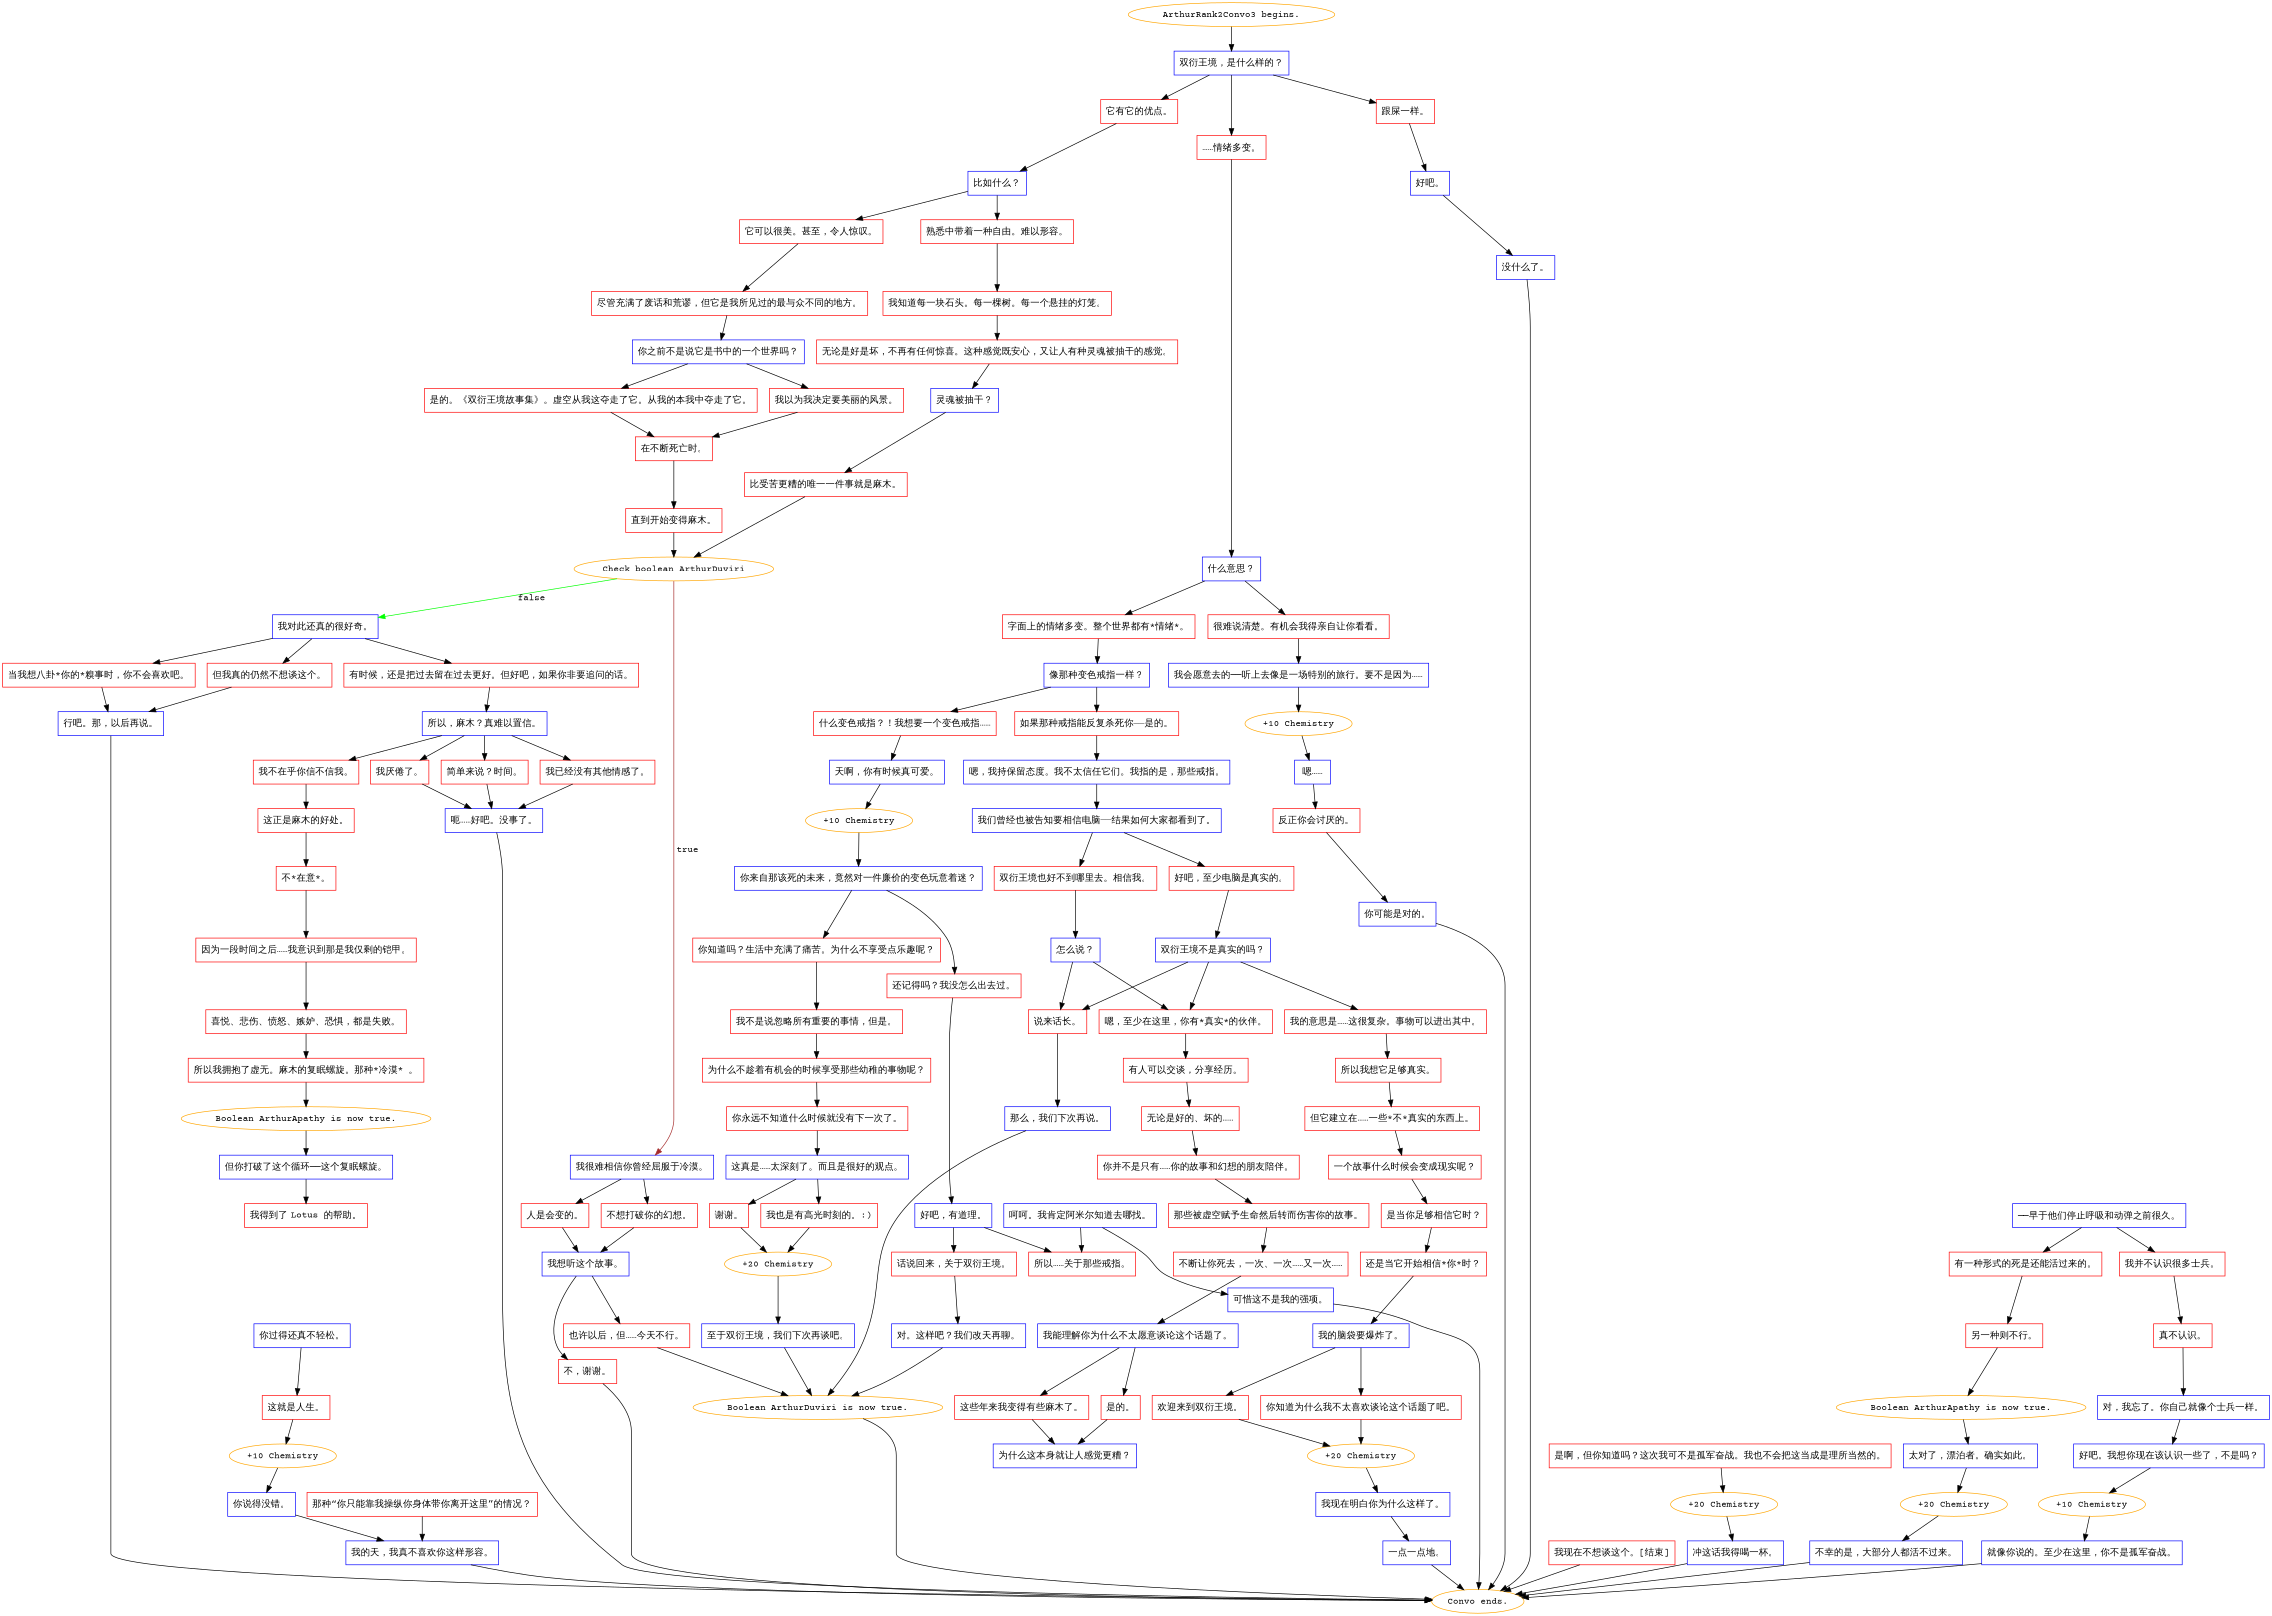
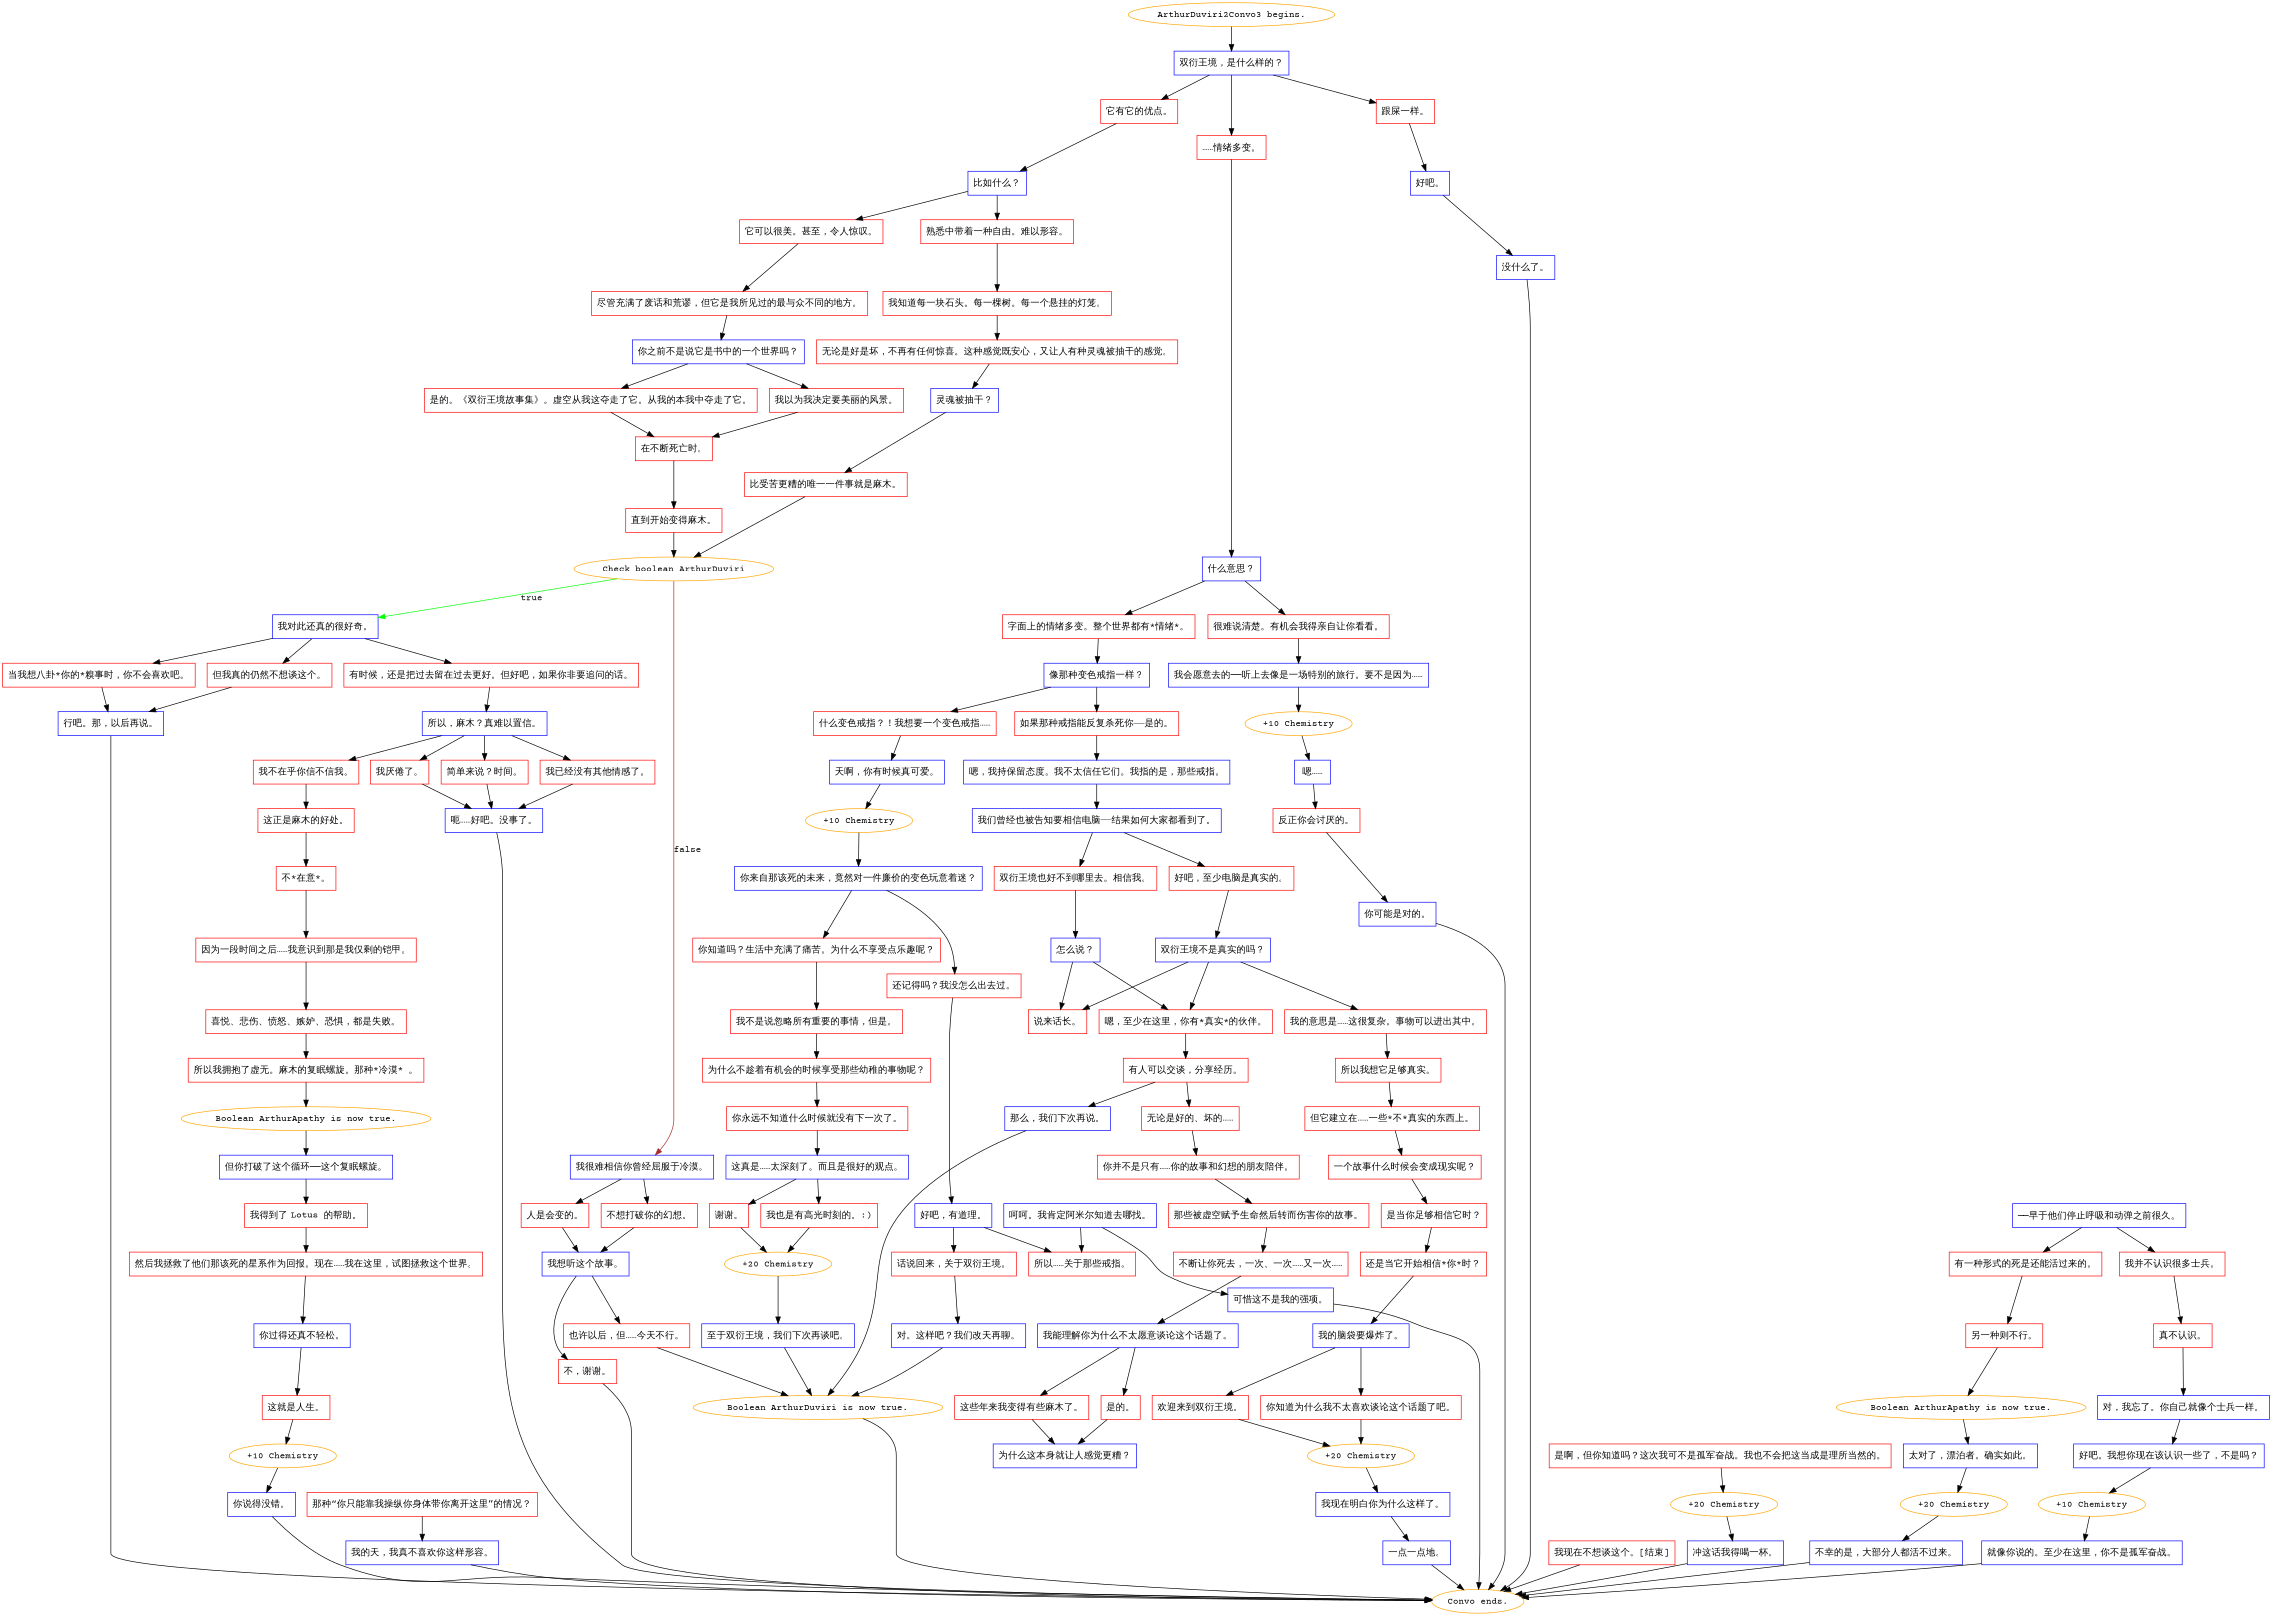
node "ArthurRank2Convo3 begins.": label "ArthurRank2Convo3 begins." -> "ArthurDuviri2Convo3 begins."
edge "Check boolean ArthurDuviri" -> "我对此还真的很好奇。": label "false" -> "true"
edge "Check boolean ArthurDuviri" -> "我很难相信你曾经屈服于冷漠。": label "true" -> "false"
edge "说来话长。" -> "那么，我们下次再说。": now "有人可以交谈，分享经历。" -> "那么，我们下次再说。"
node "然后我拯救了他们那该死的星系作为回报。现在……我在这里，试图拯救这个世界。": added
edge "你说得没错。" -> "我的天，我真不喜欢你这样形容。": now "你说得没错。" -> "Convo ends."
